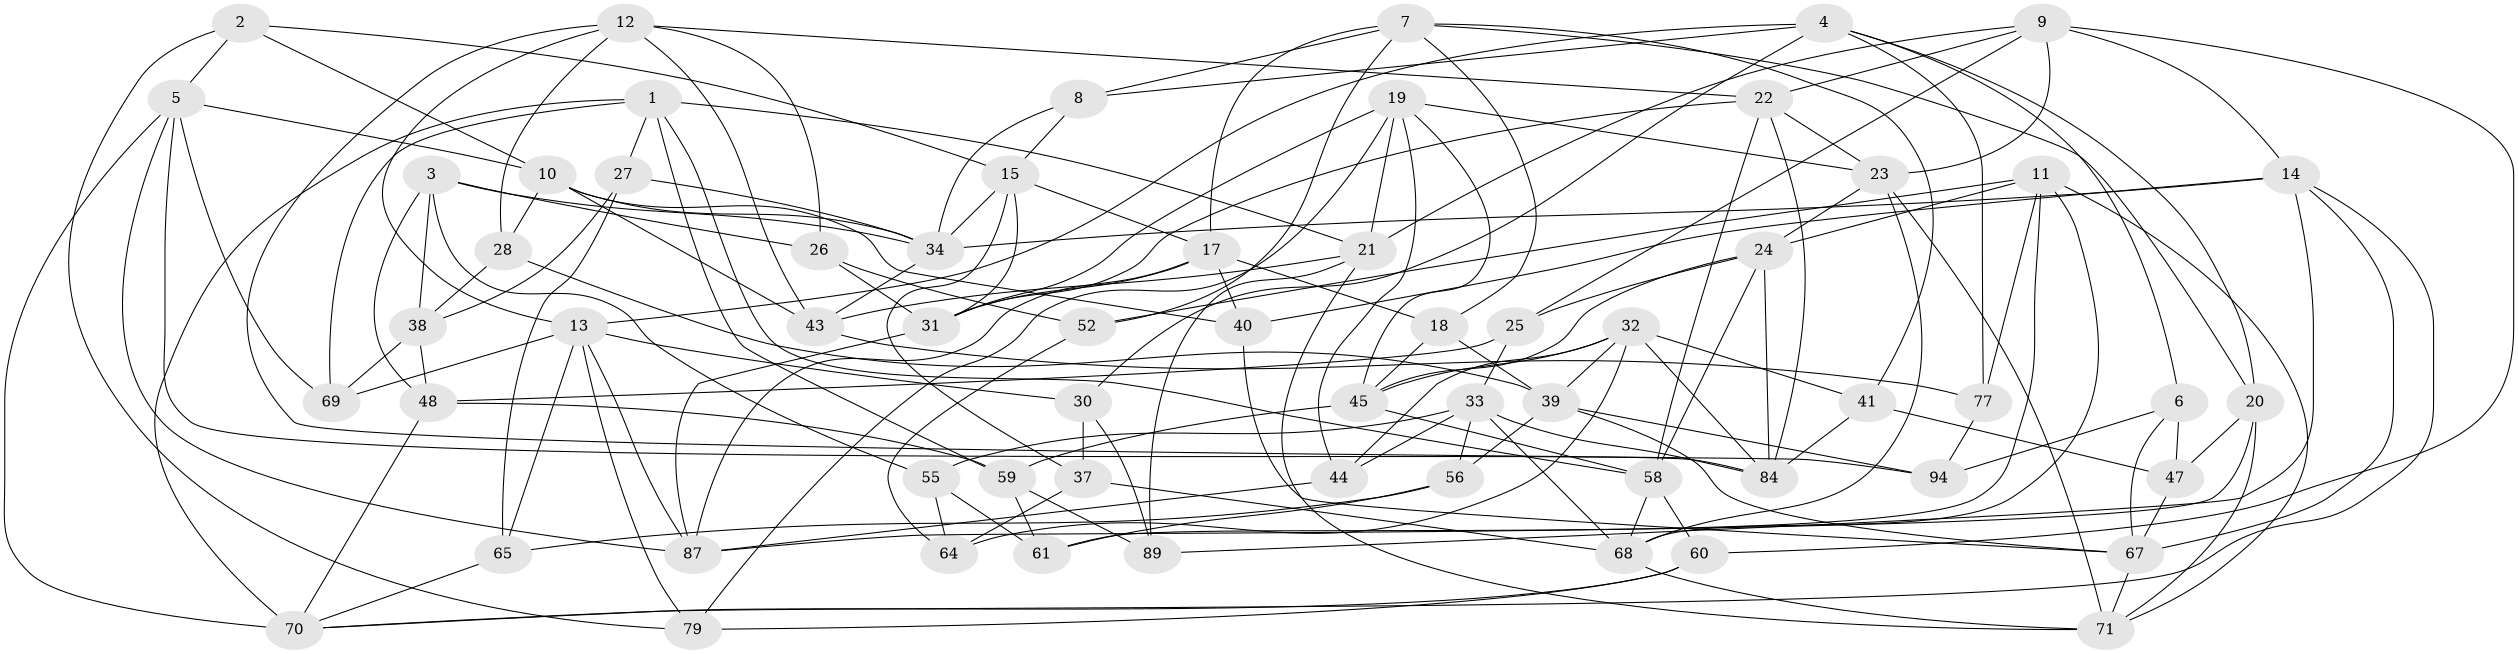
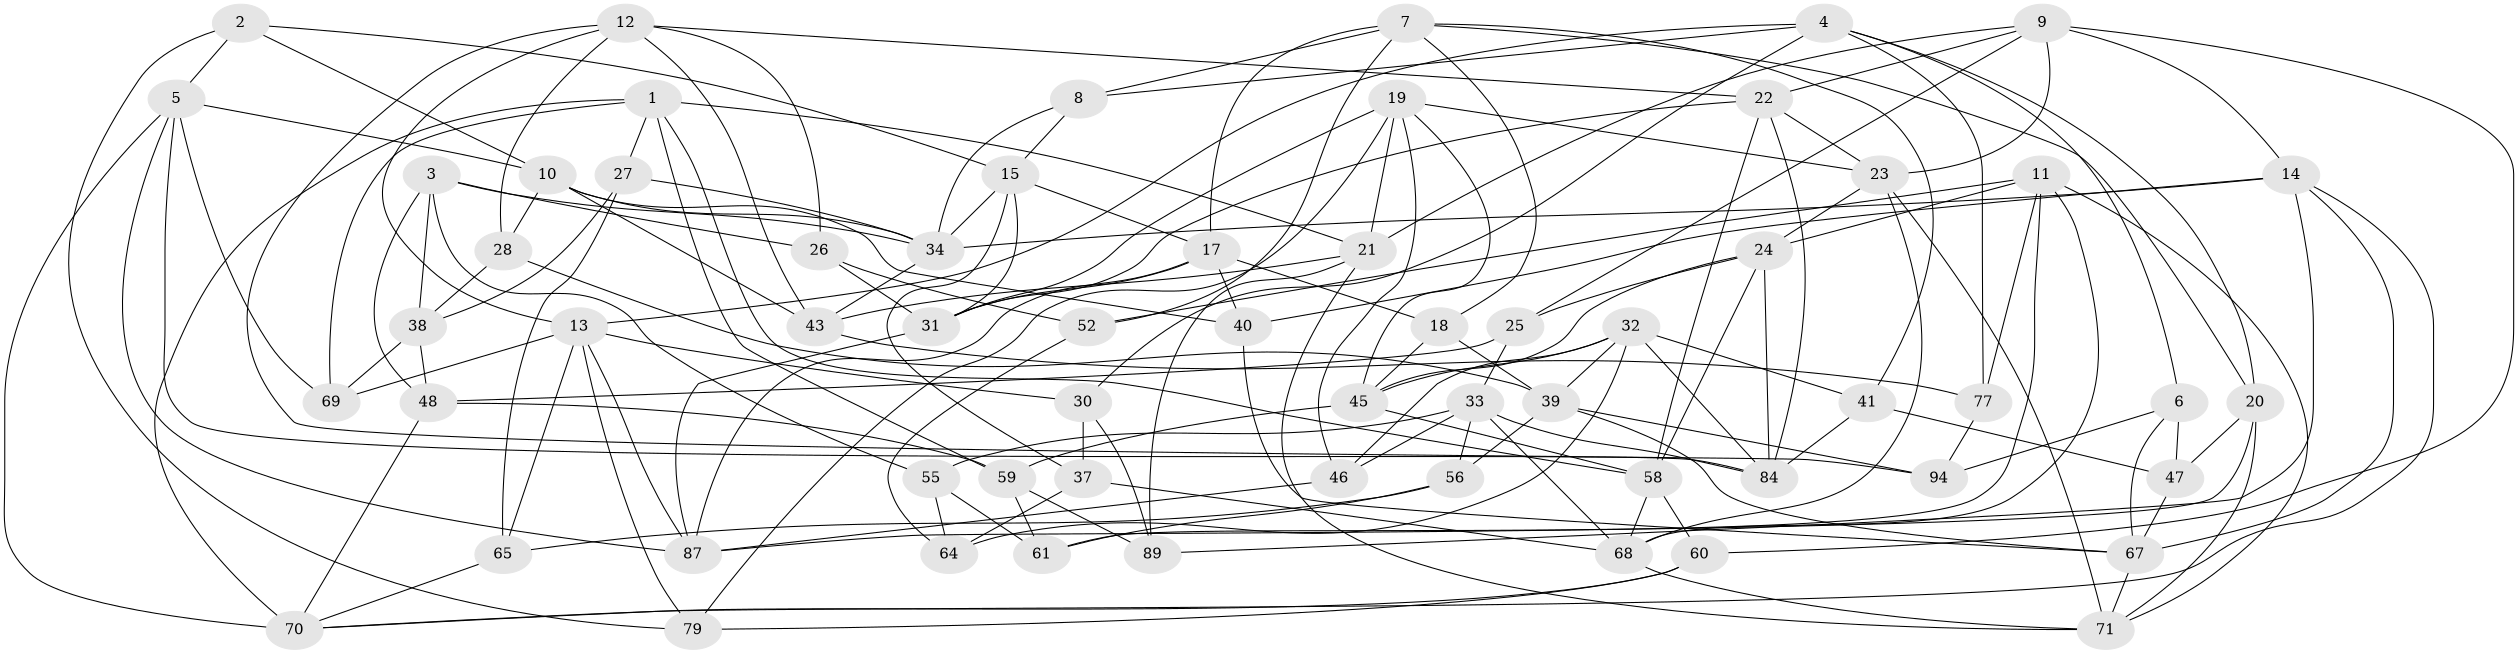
node "44": label "44" -> "46"
